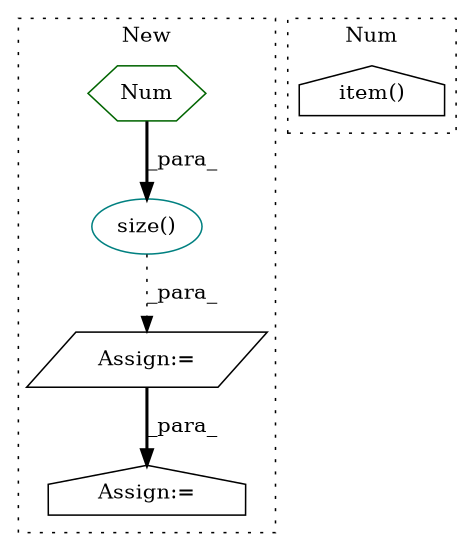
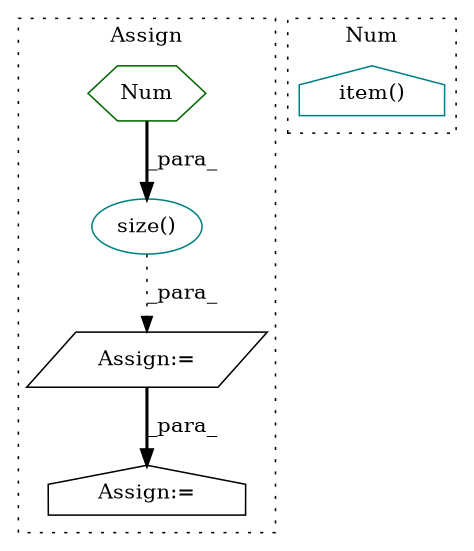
cluster "New": label "New" -> "Assign"
node "item()": color black -> teal
